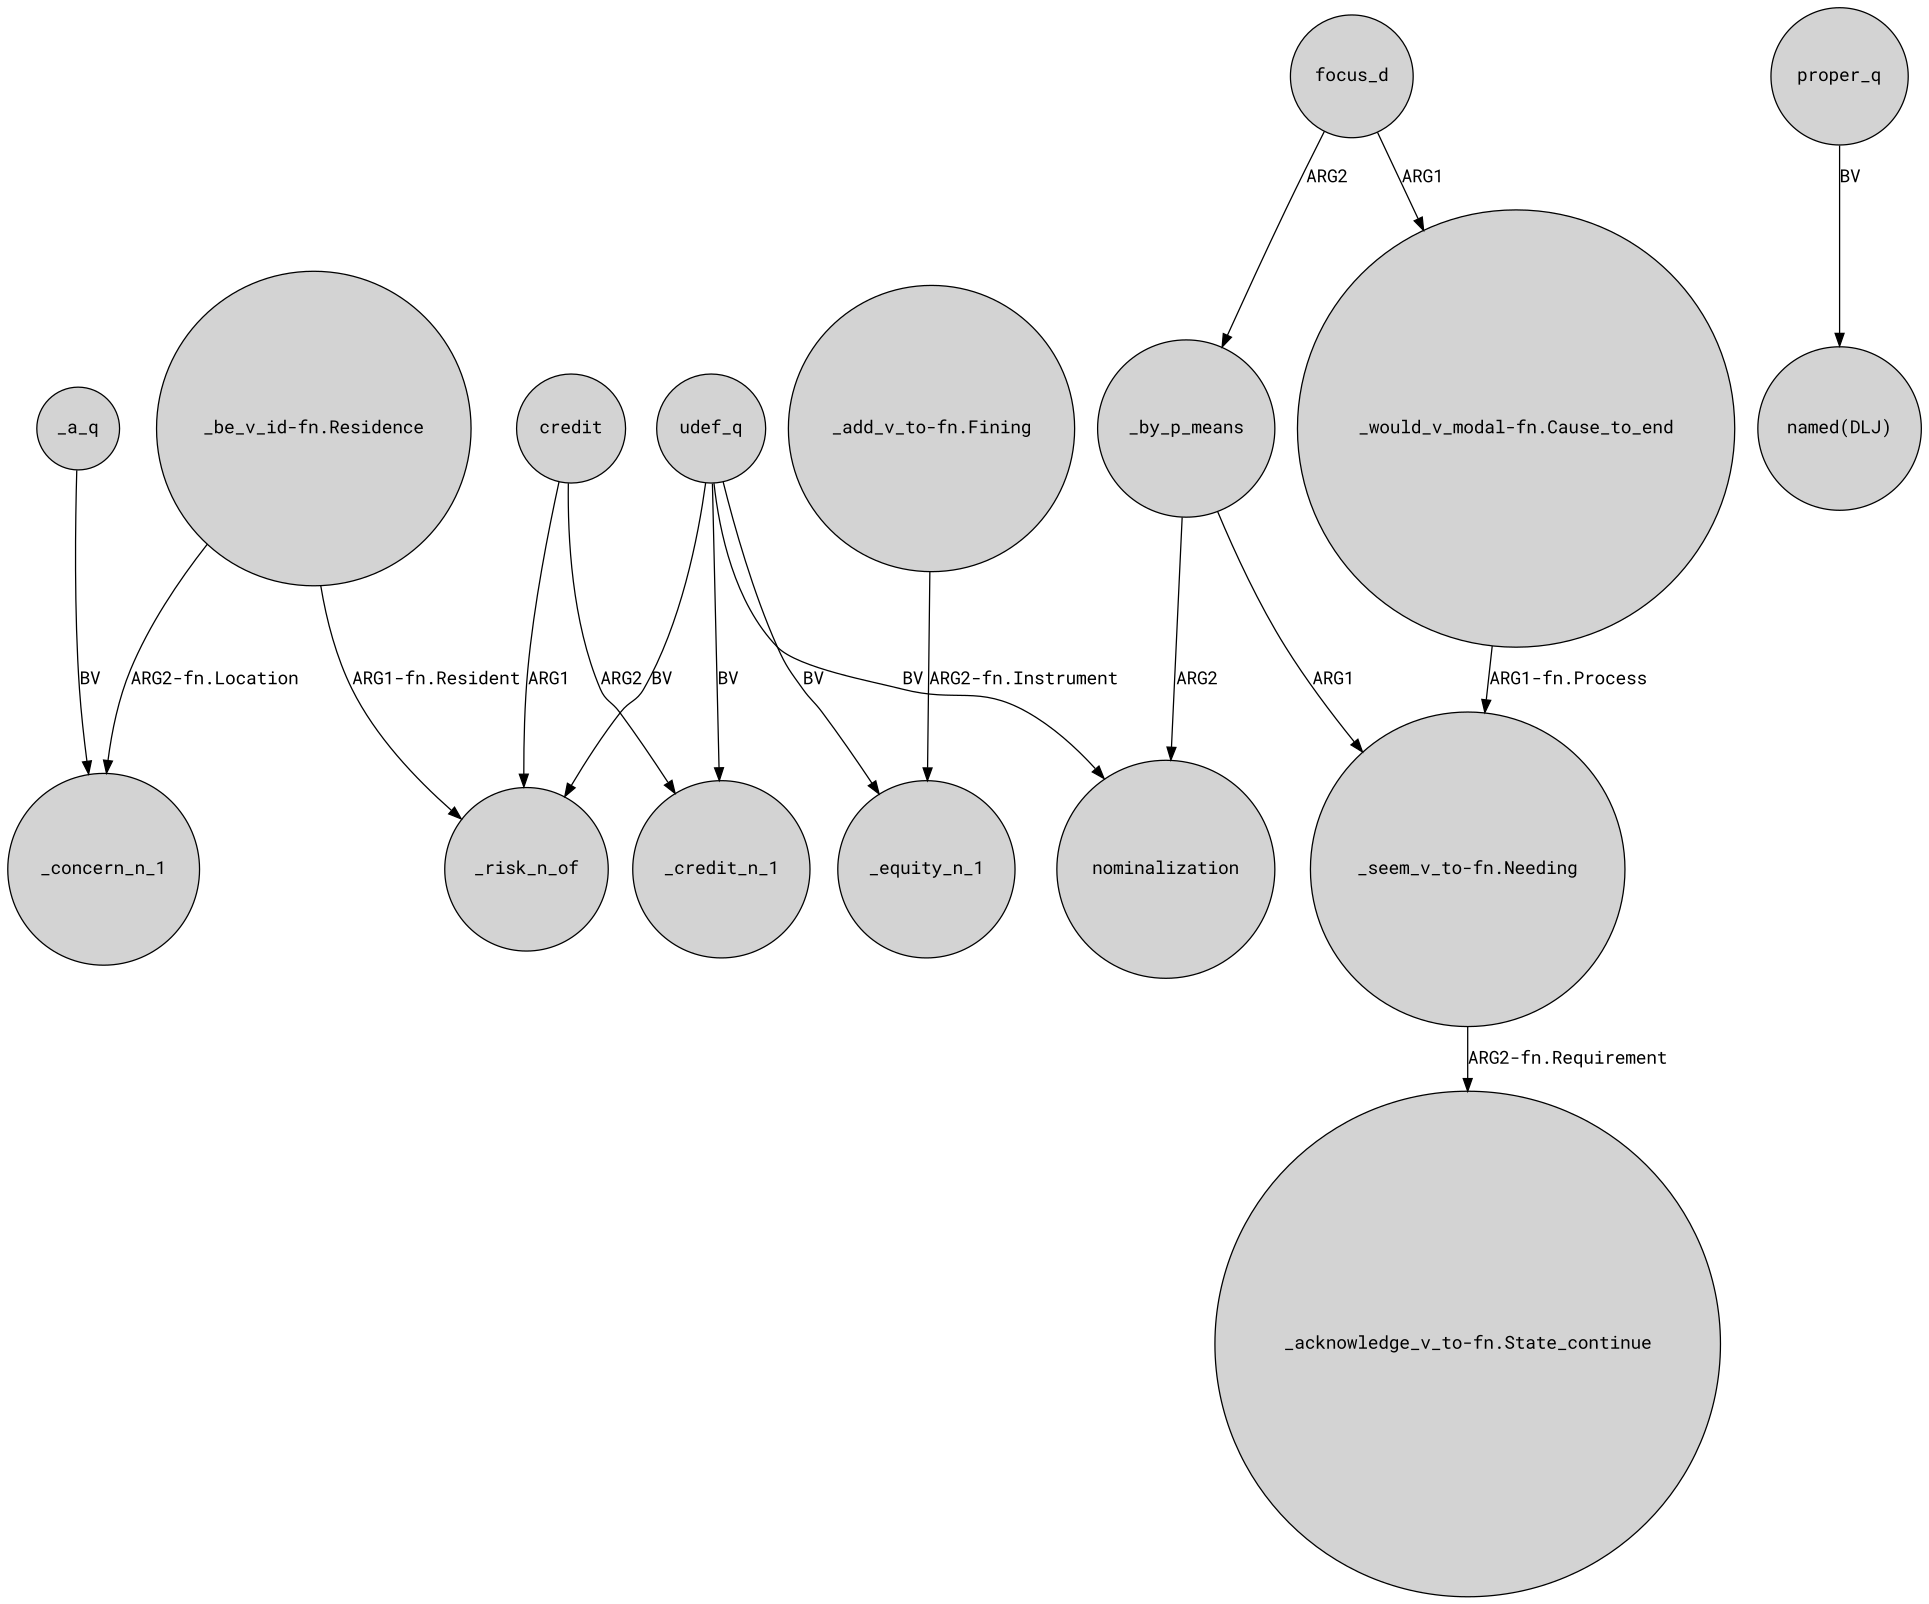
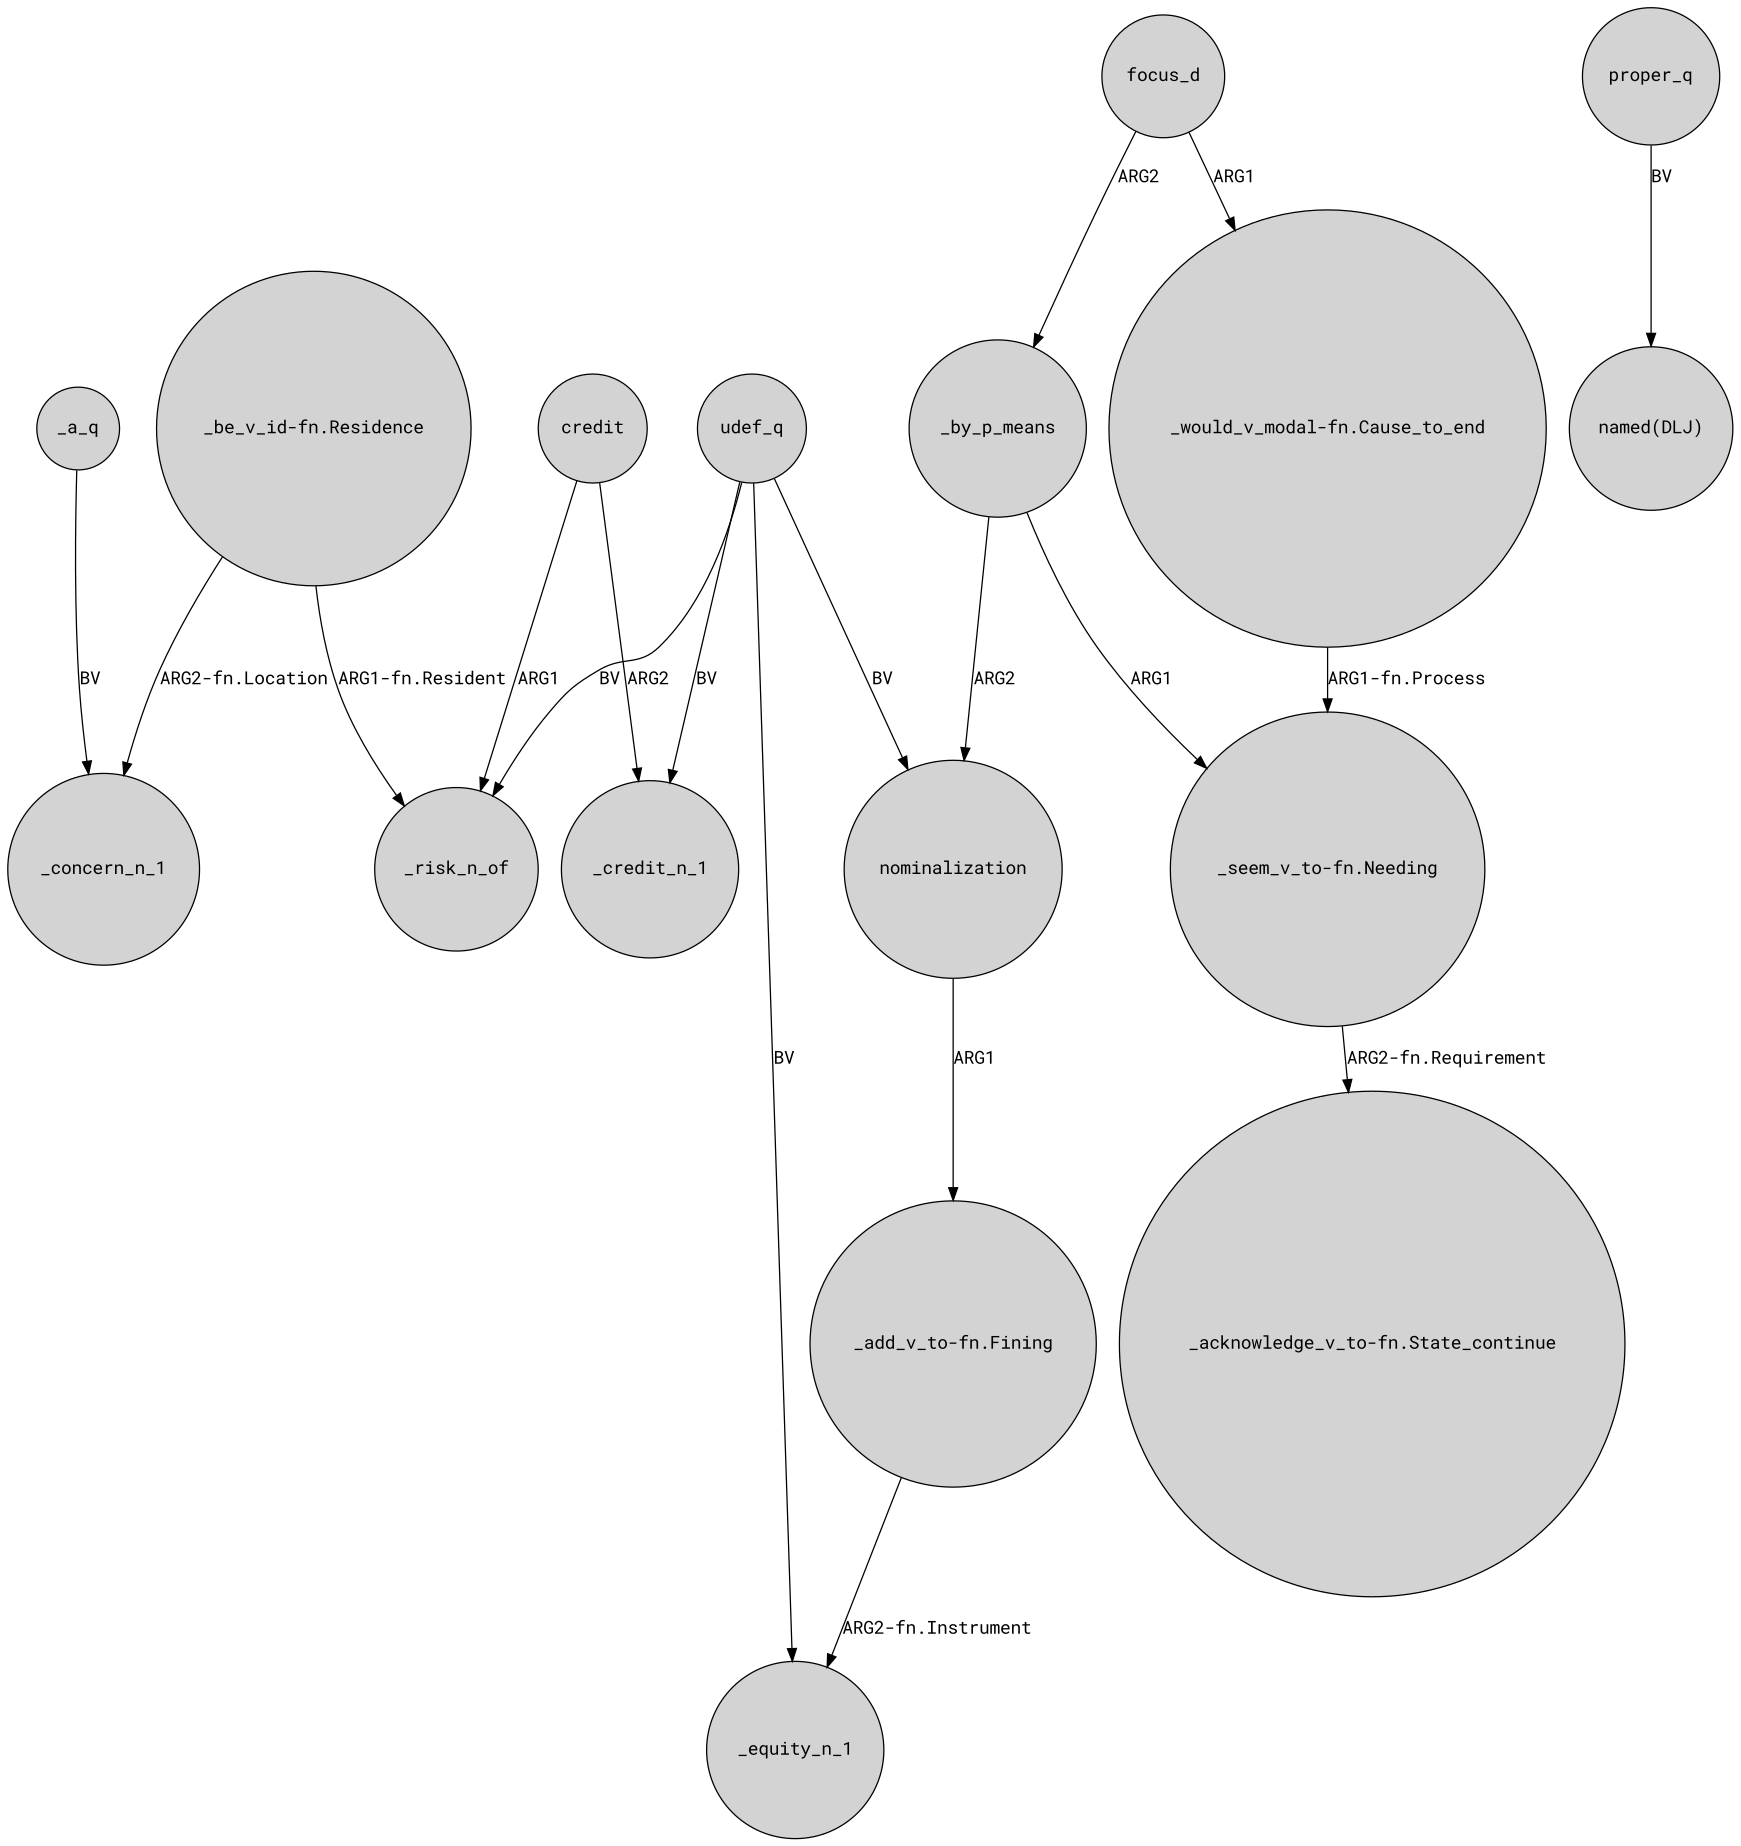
edge "nominalization" -> "_add_v_to-fn.Fining": added, label "ARG1"
